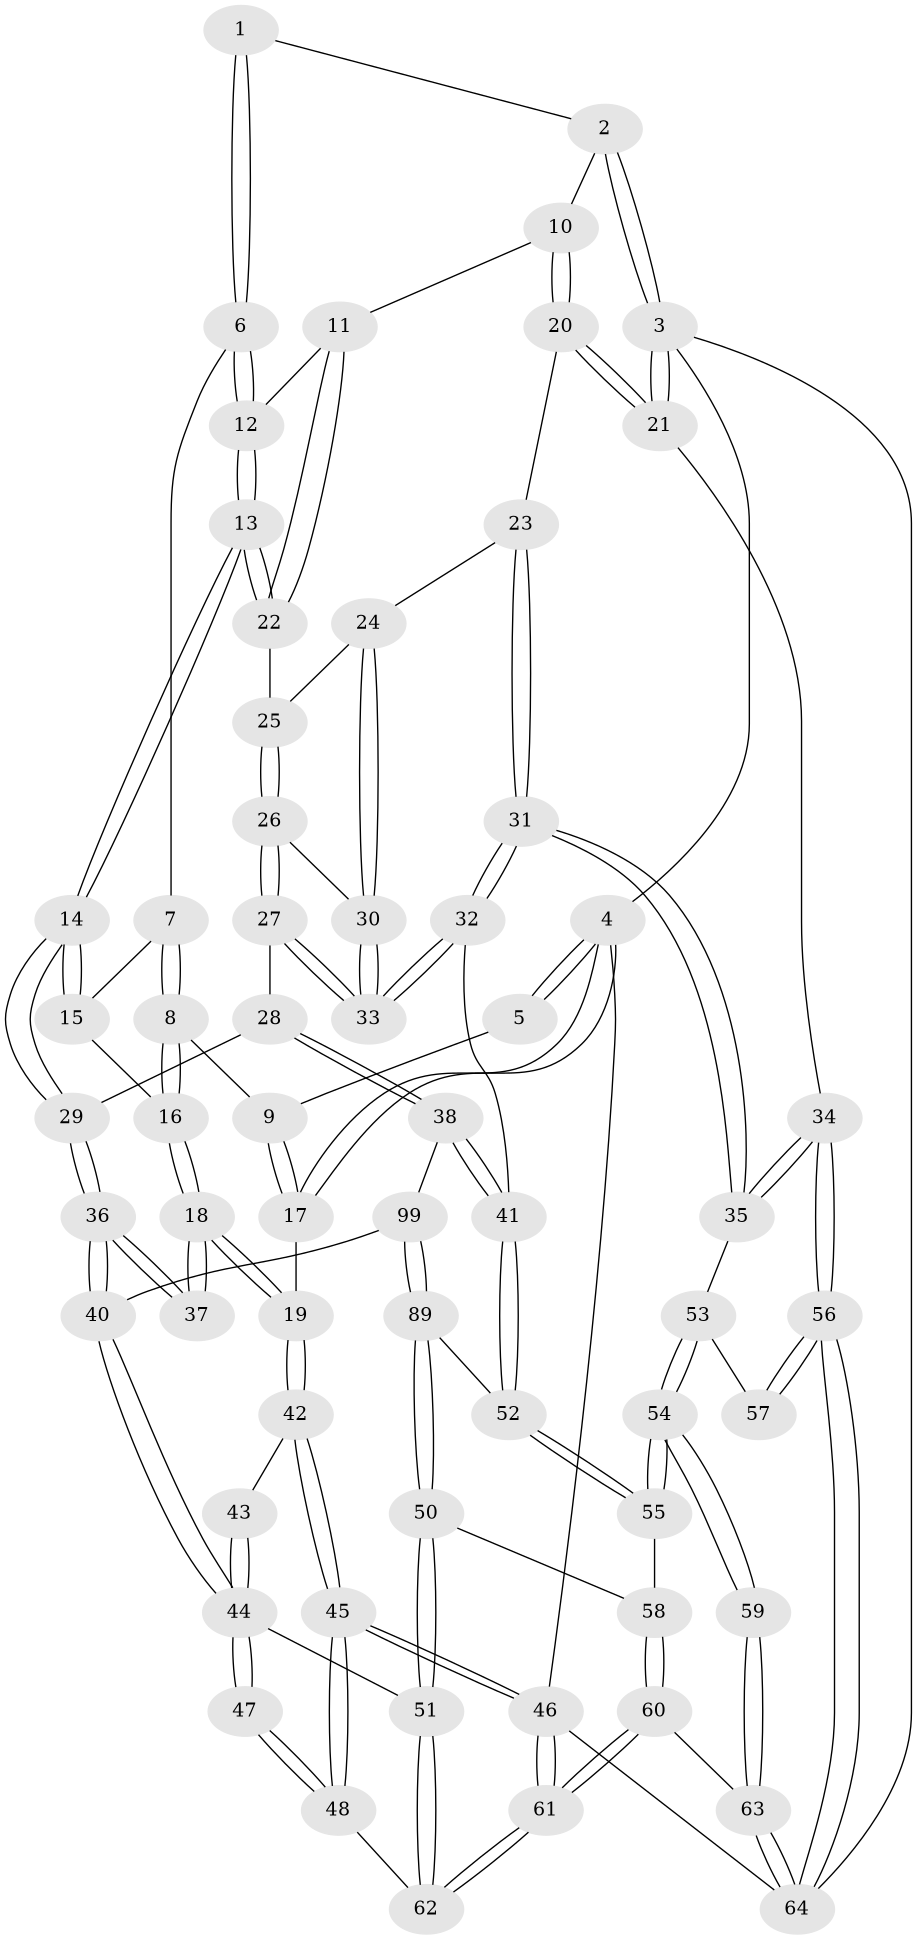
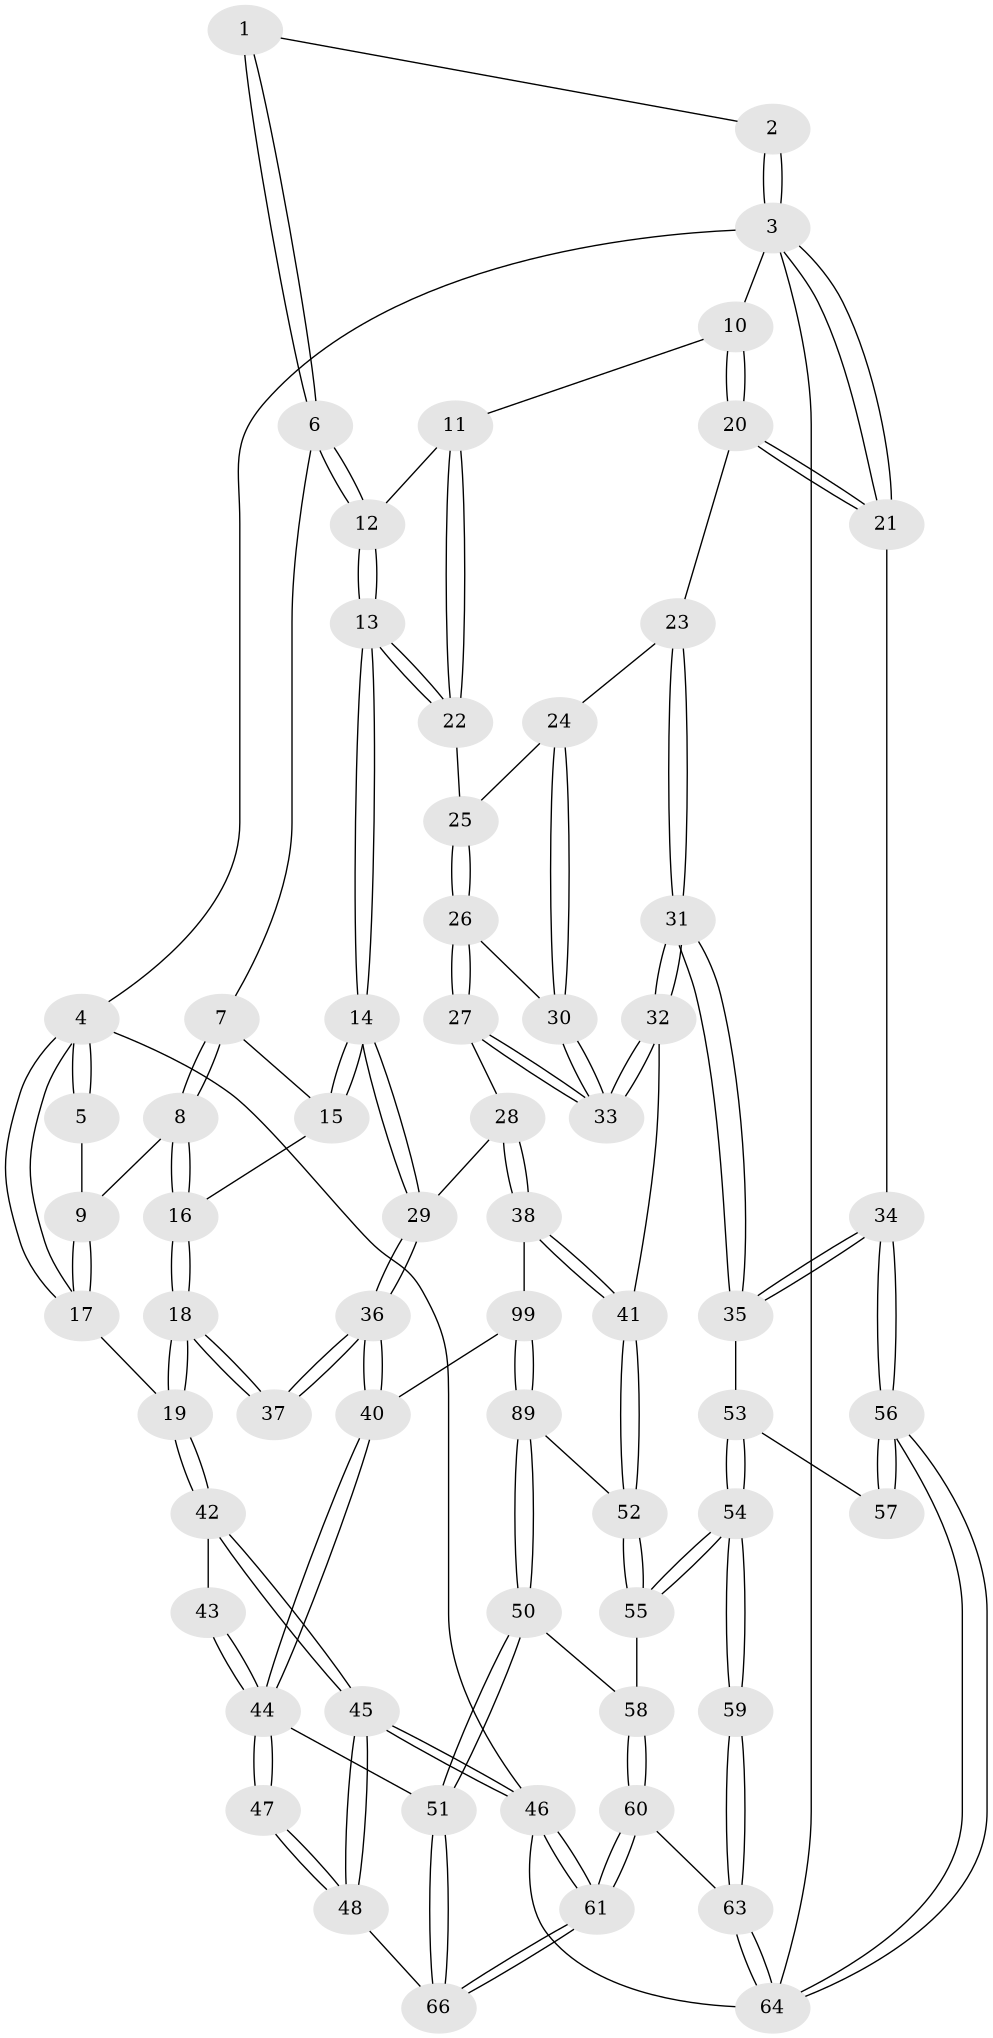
edge "2" -- "10": now "3" -- "10"
node "62": label "62" -> "66"
